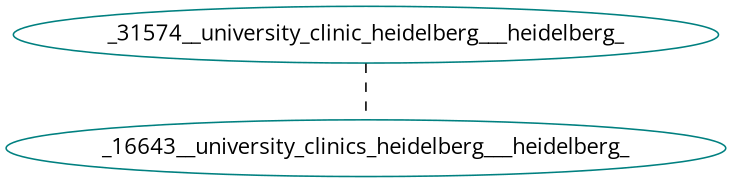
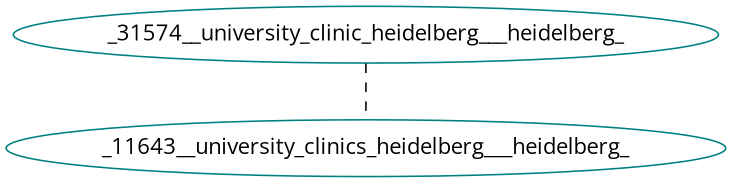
node "_16643__university_clinics_heidelberg___heidelberg_": label "_16643__university_clinics_heidelberg___heidelberg_" -> "_11643__university_clinics_heidelberg___heidelberg_"
